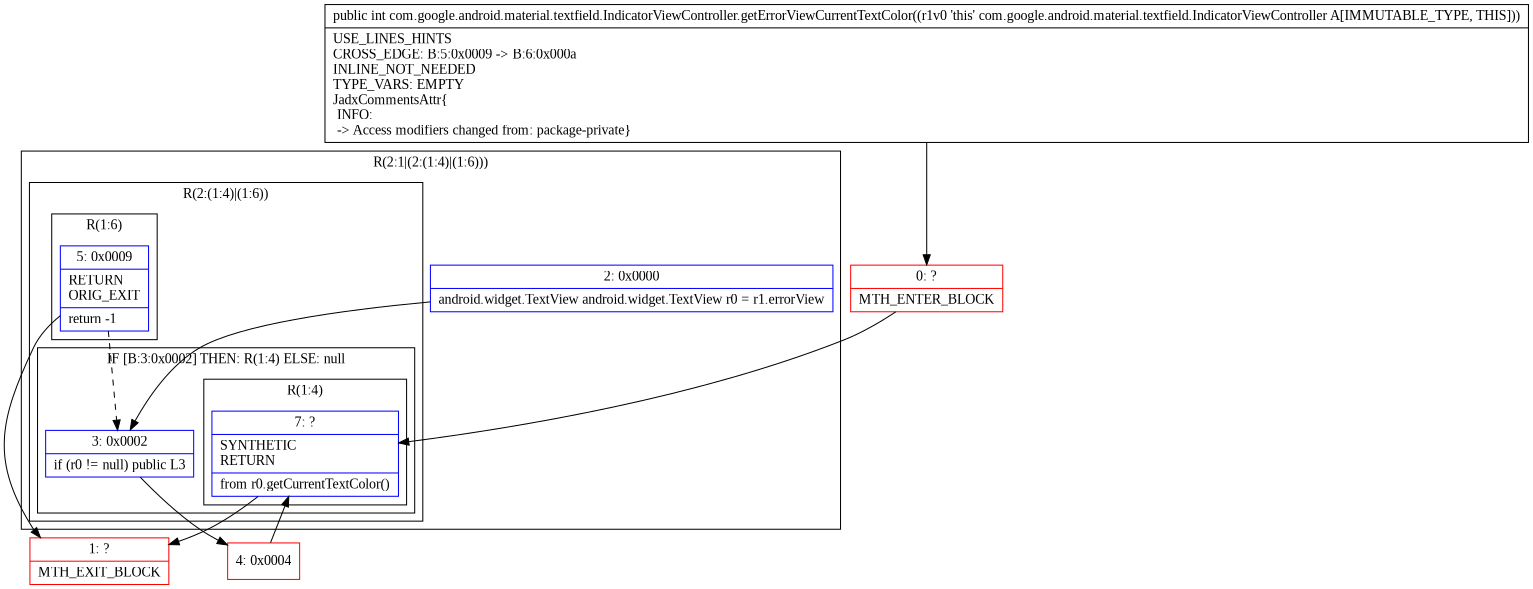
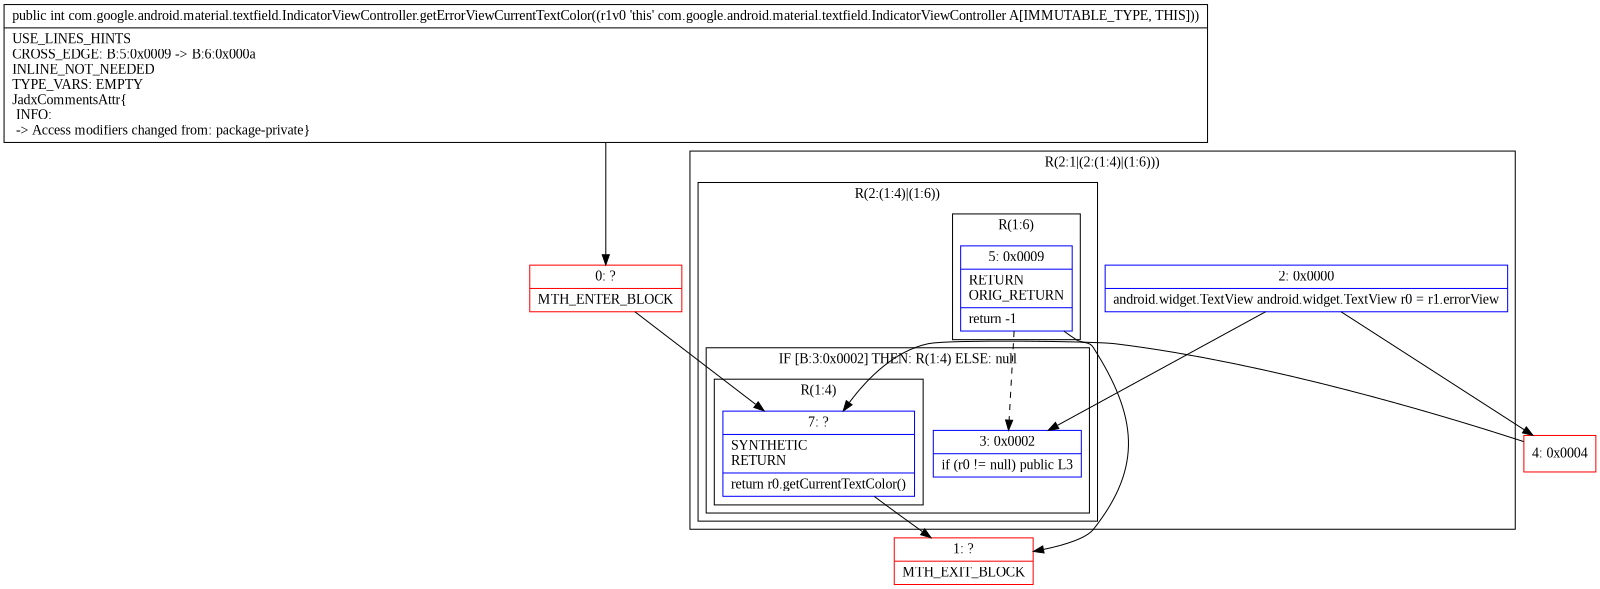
node "5: 0x0009": text "ORIG_EXIT" -> "ORIG_RETURN"
node "7: ?": text "from r0.getCurrentTextColor()" -> "return r0.getCurrentTextColor()"
edge "3: 0x0002" -> "4: 0x0004": now "2: 0x0000" -> "4: 0x0004"
